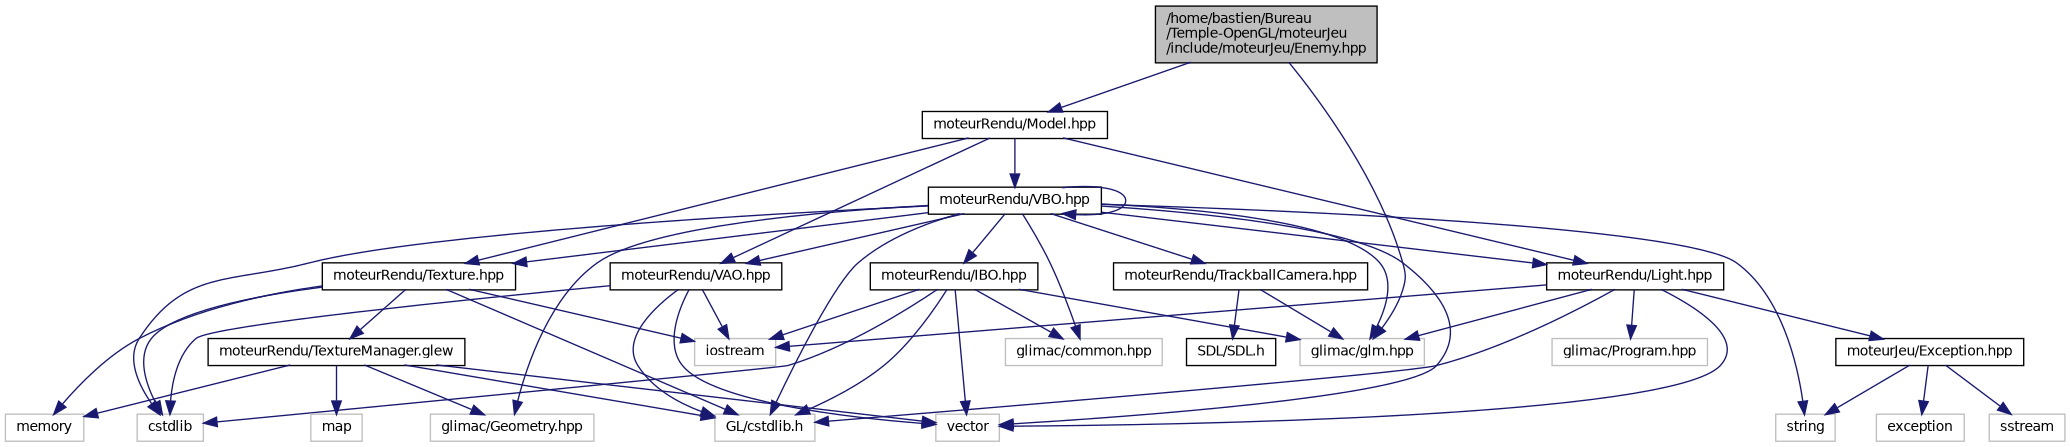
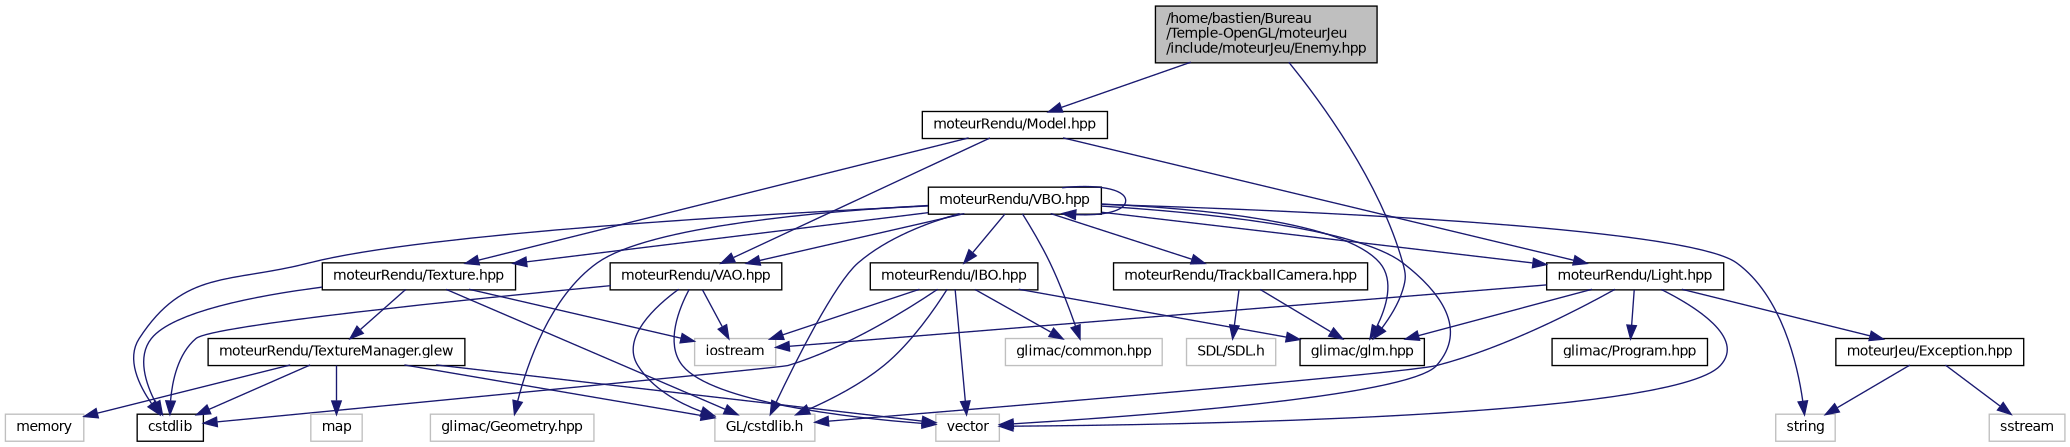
edge "moteurRendu/Model.hpp" -> "moteurRendu/VBO.hpp": removed
edge "moteurRendu/Texture.hpp" -> "memory": removed
node "SDL/SDL.h": color black -> grey75
node "glimac/glm.hpp": color grey75 -> black
node "glimac/Program.hpp": color grey75 -> black
edge "moteurRendu/TextureManager.glew" -> "glimac/Geometry.hpp": now "moteurRendu/TextureManager.glew" -> "cstdlib"
node "cstdlib": color grey75 -> black
node "exception": removed
